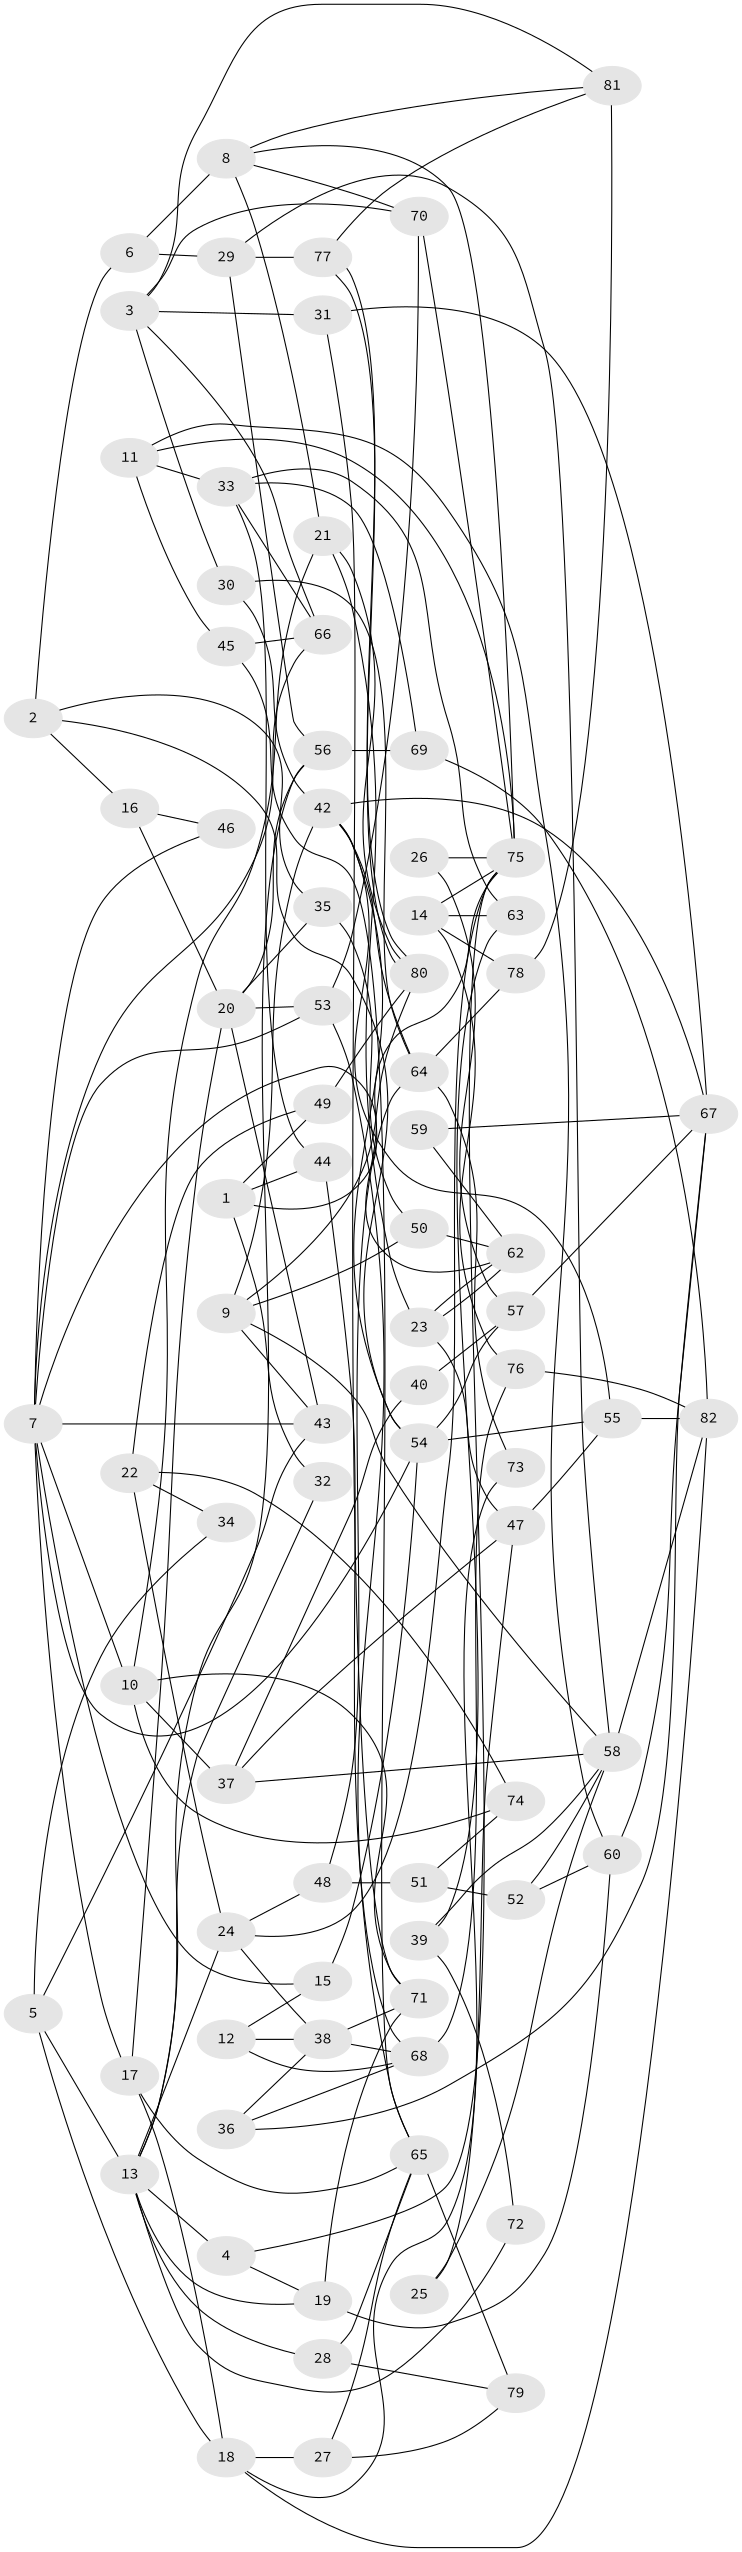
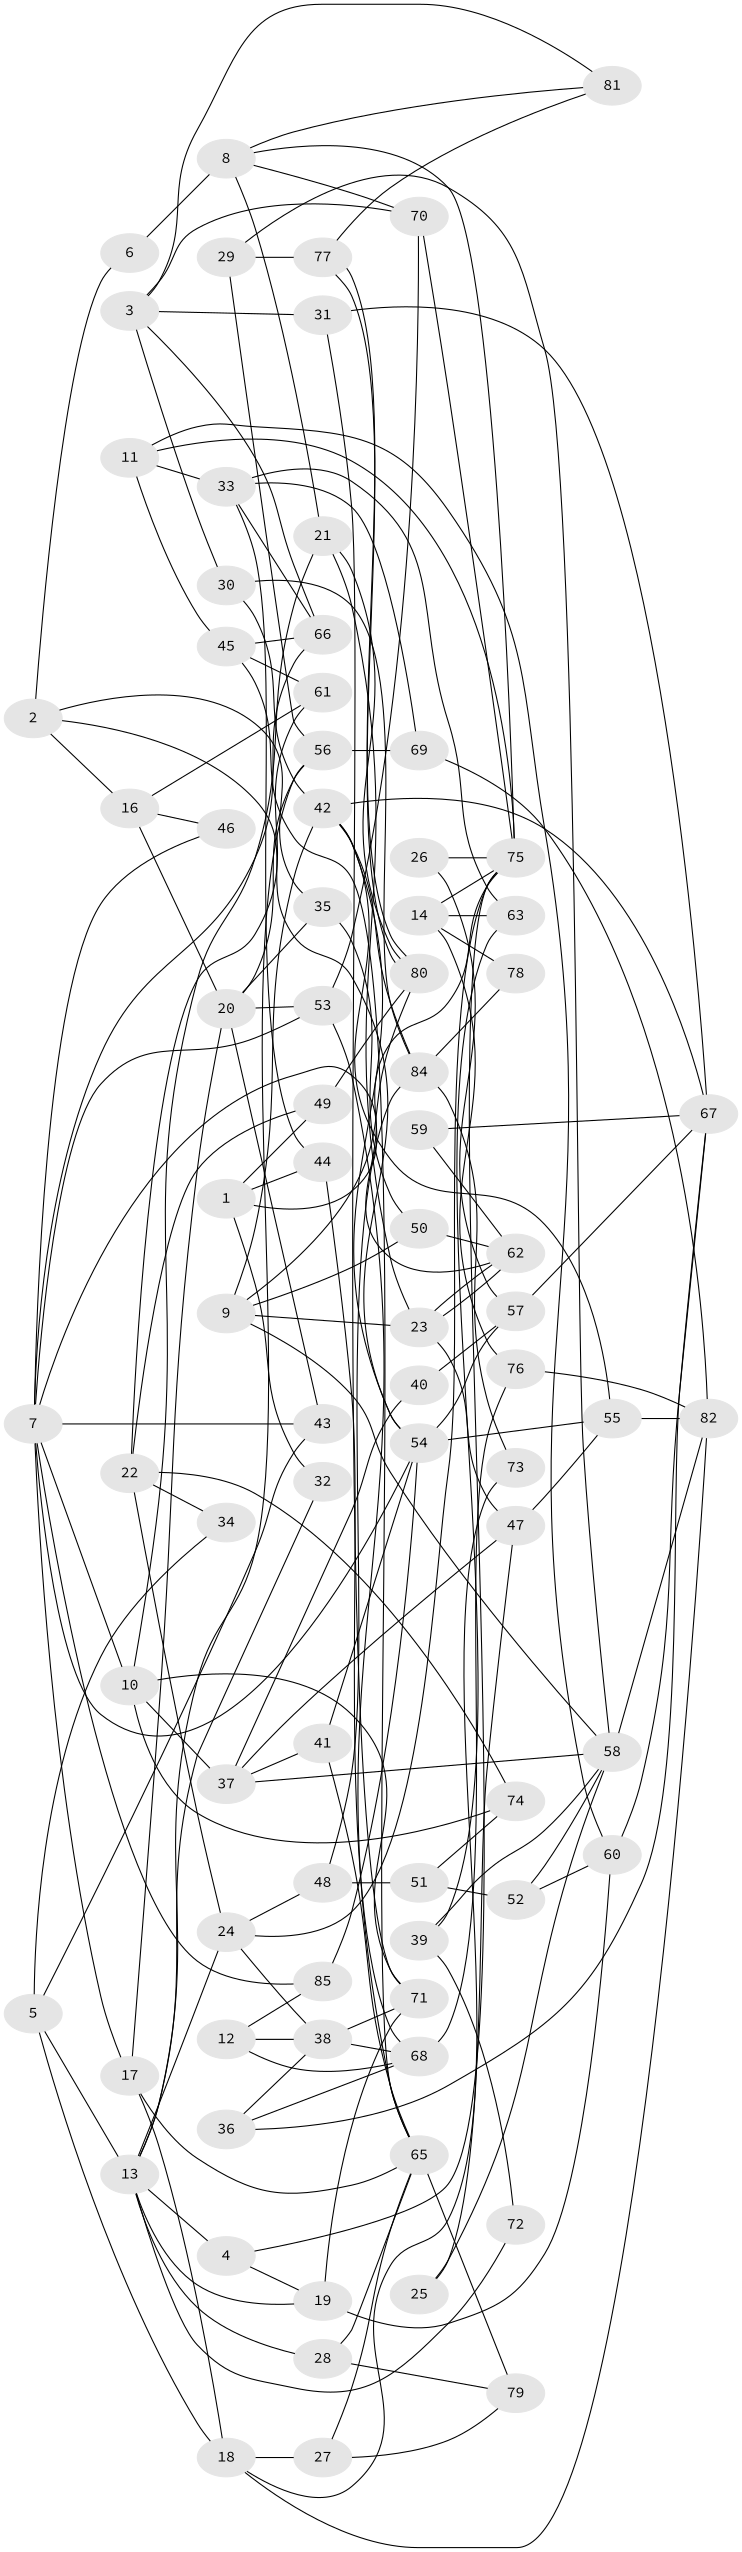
edge "6" -- "29": removed
edge "81" -- "78": removed
node "61": added
node "64": label "64" -> "84"
edge "9" -- "43": now "9" -- "23"
node "41": added
node "15": label "15" -> "85"
